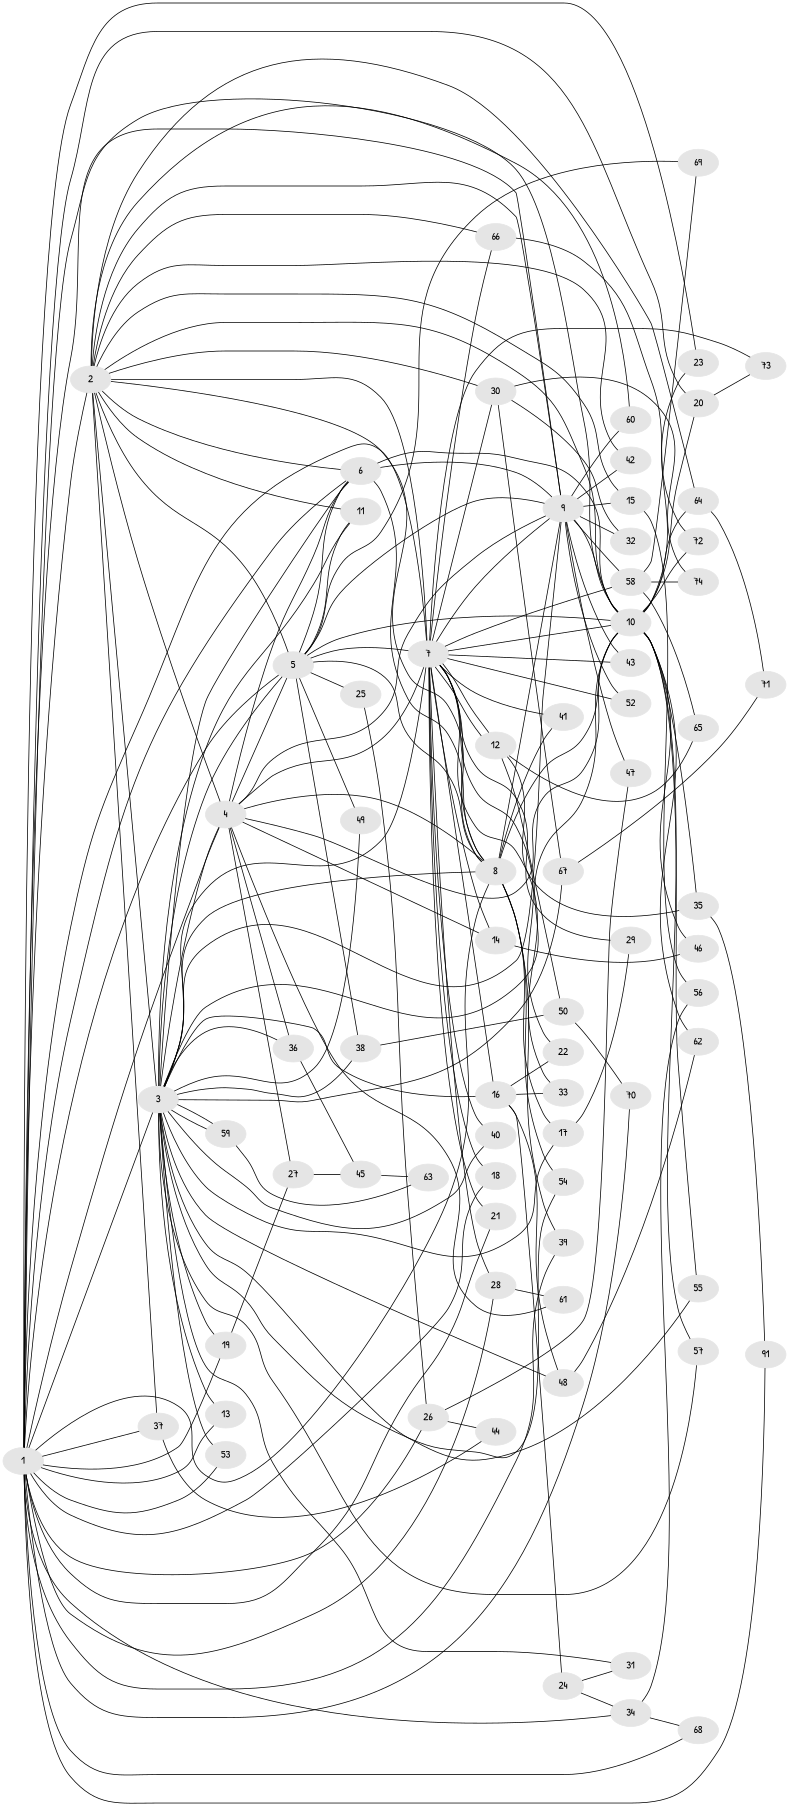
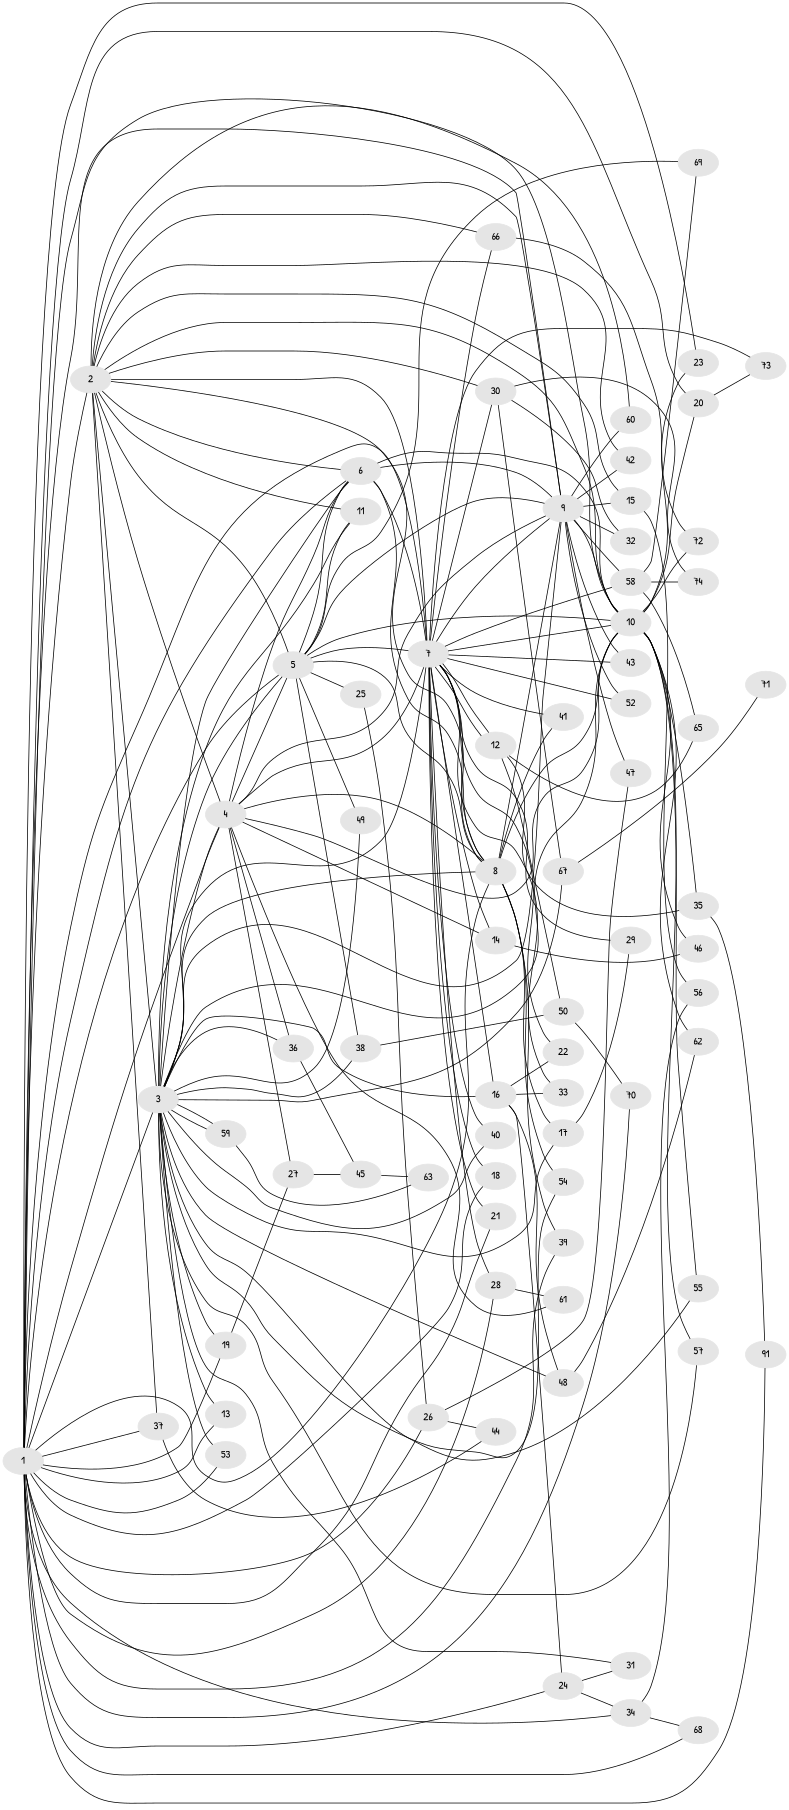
node "64": removed
edge "6" -- "7": added
edge "1" -- "24": added
